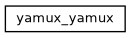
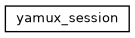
node "yamux_yamux": label "yamux_yamux" -> "yamux_session"
